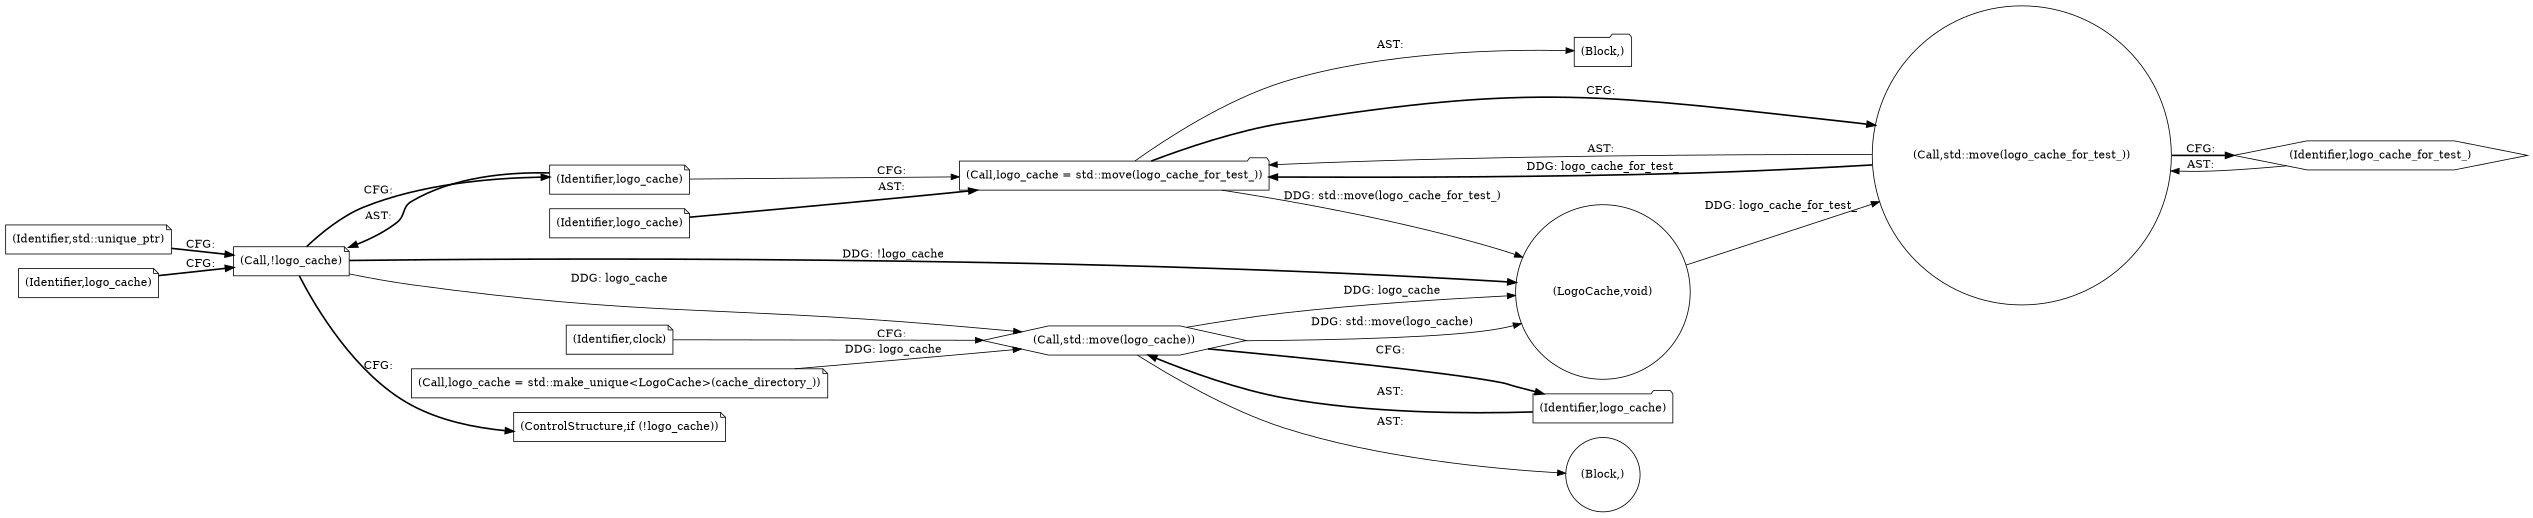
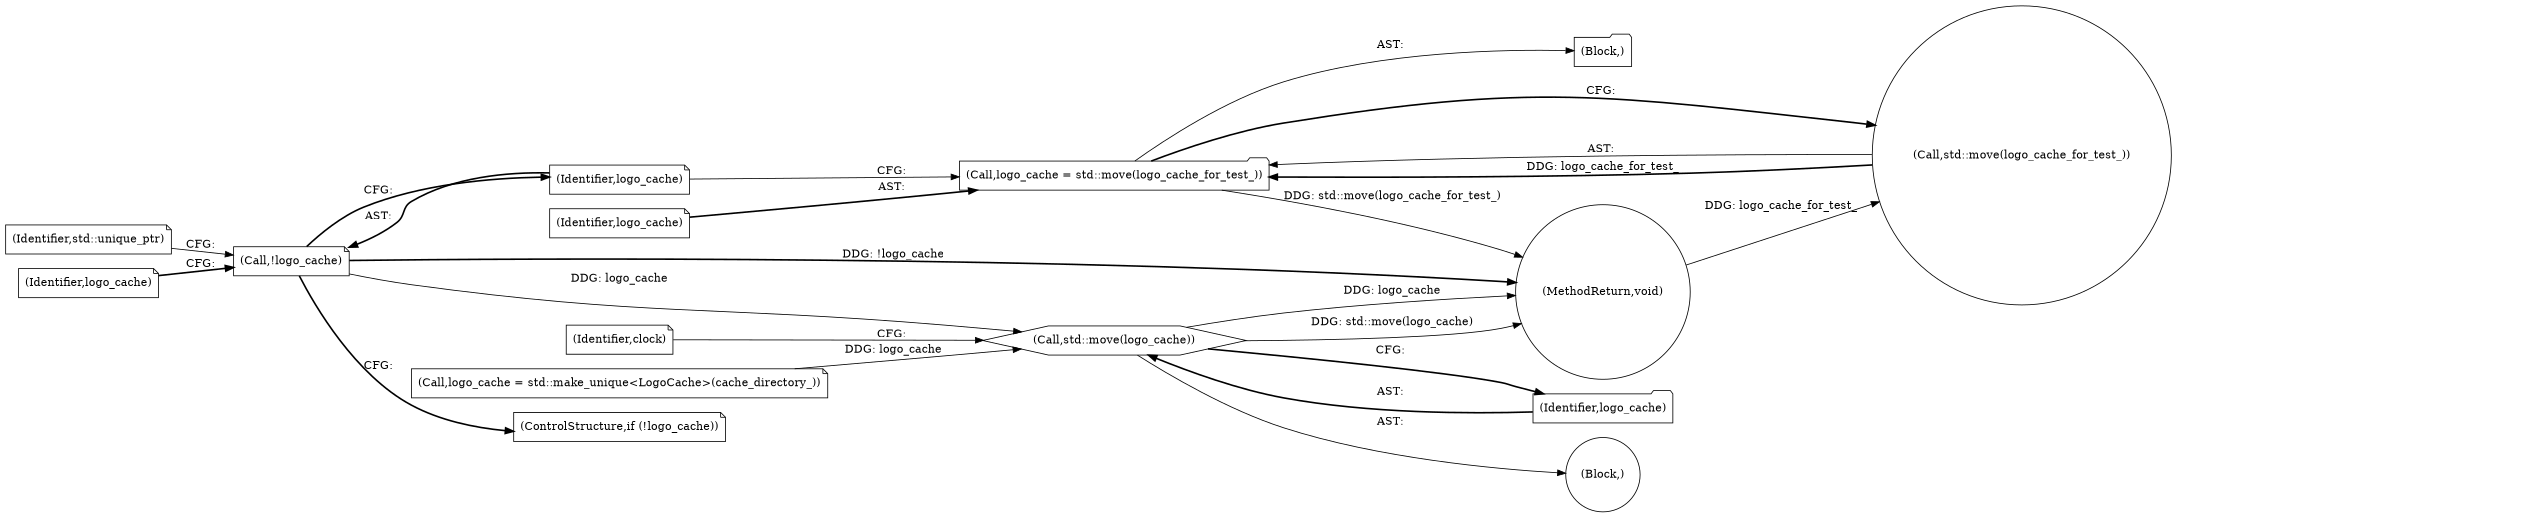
node "(Identifier,logo_cache_for_test_)": removed
edge "(Identifier,std::unique_ptr)" -> "(Call,!logo_cache)": style bold -> solid
node "(LogoCache,void)": label "(LogoCache,void)" -> "(MethodReturn,void)"
